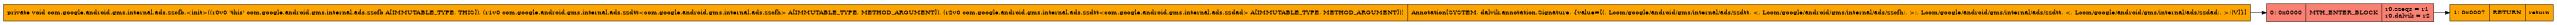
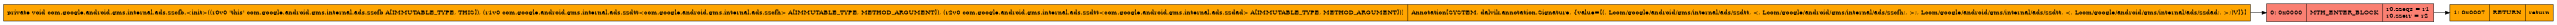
node "0: 0x0000": text "r0.dalvik = r2" -> "r0.zzerr = r2"
